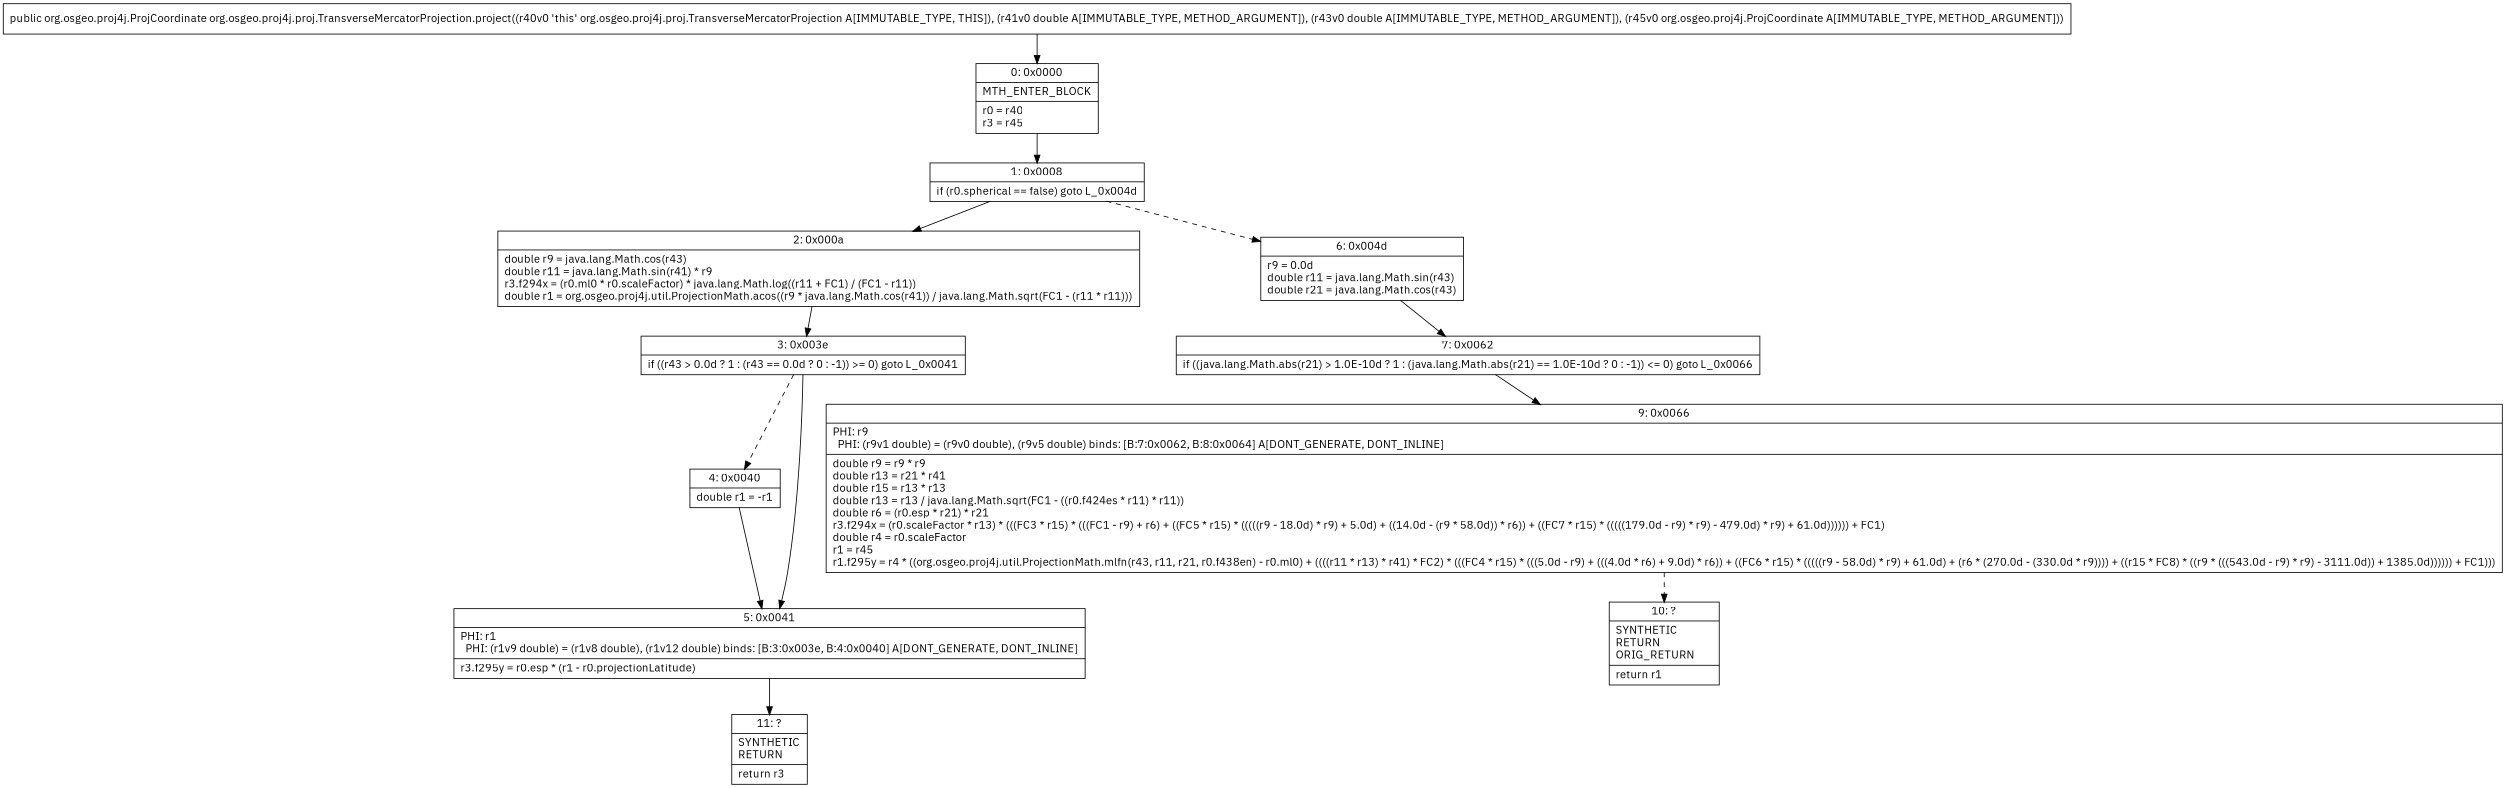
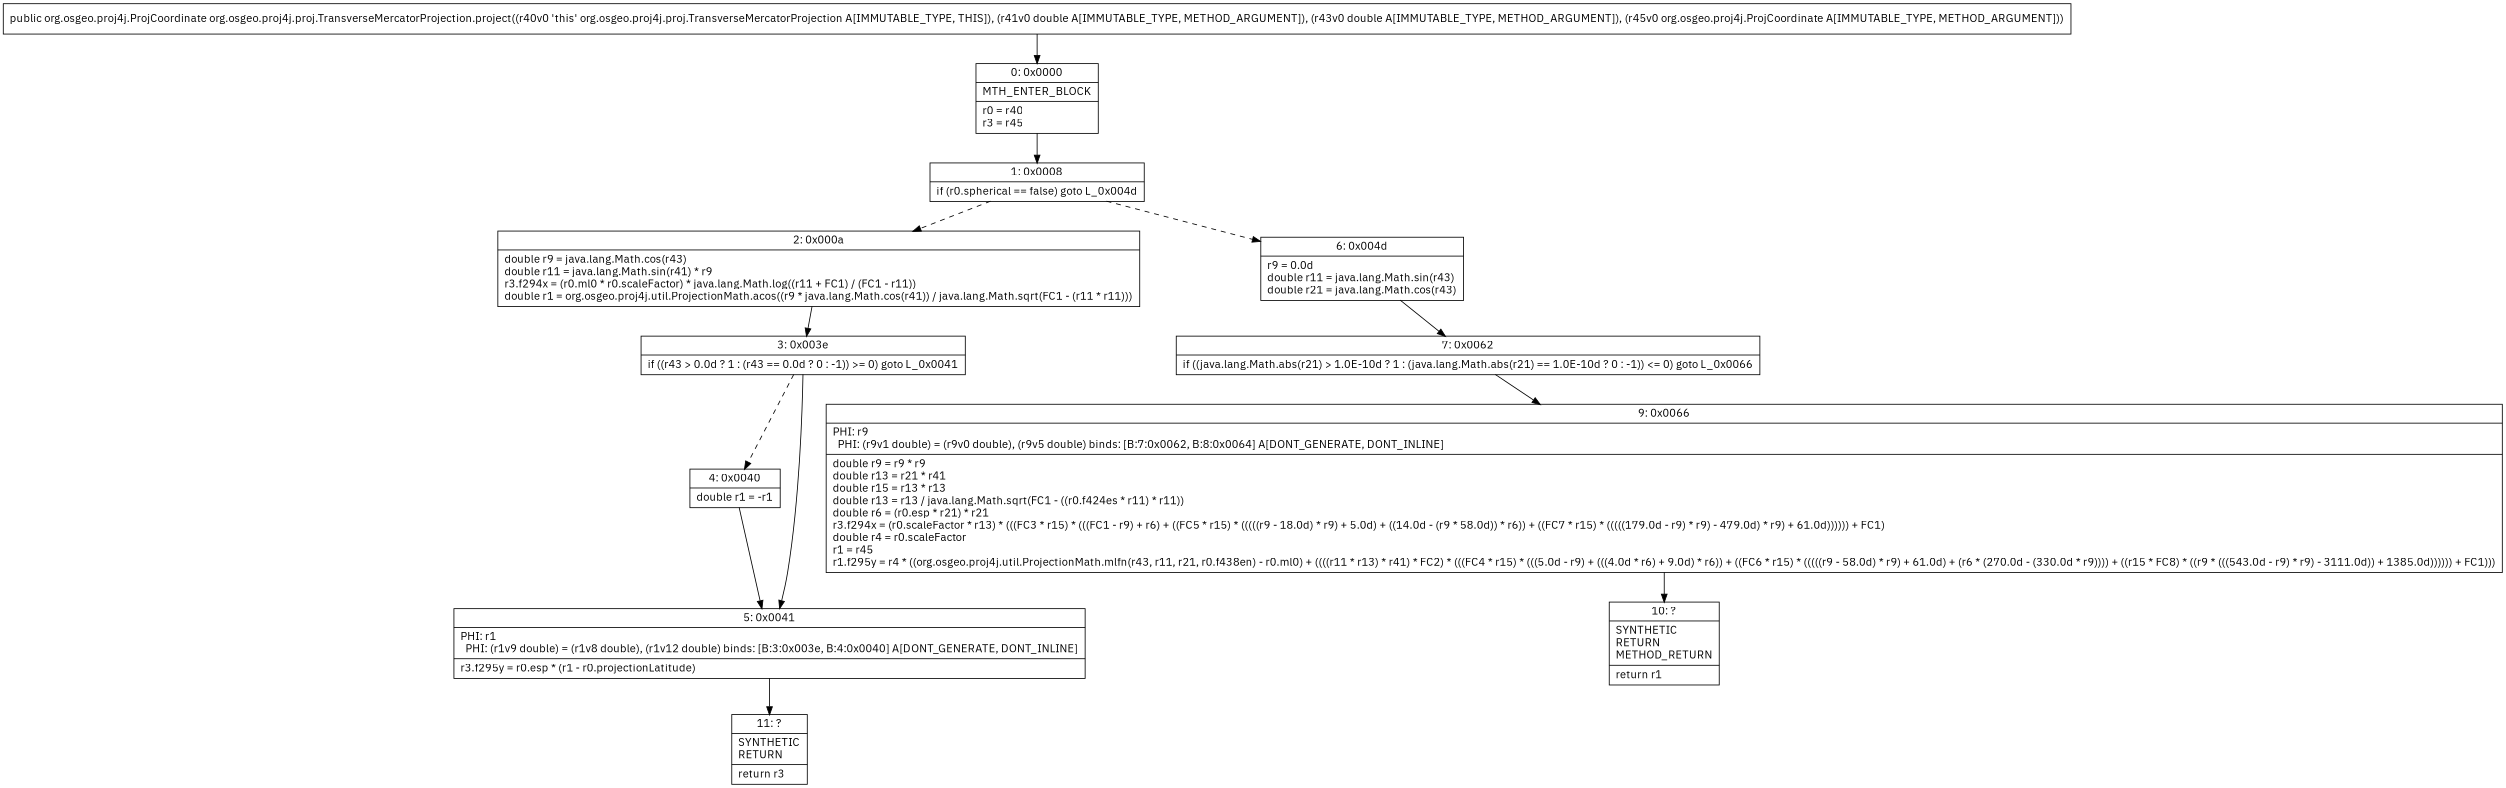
edge "1: 0x0008" -> "2: 0x000a": style solid -> dashed
edge "9: 0x0066" -> "10: ?": style dashed -> solid
node "10: ?": text "ORIG_RETURN" -> "METHOD_RETURN"
